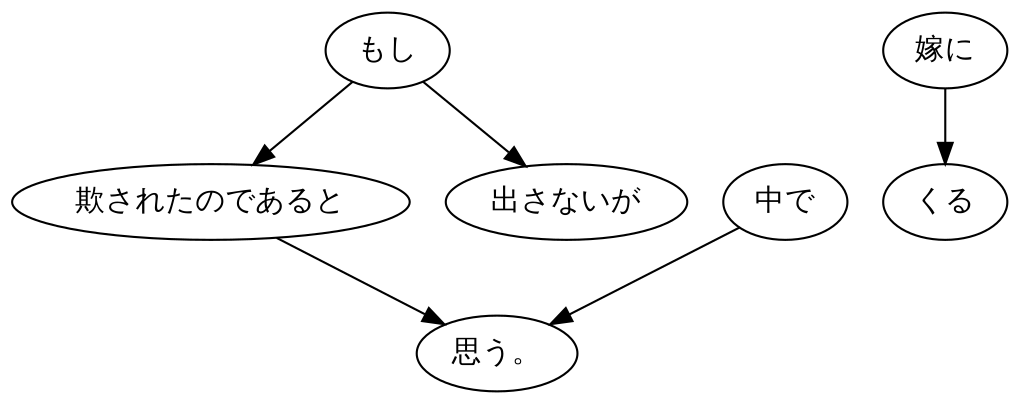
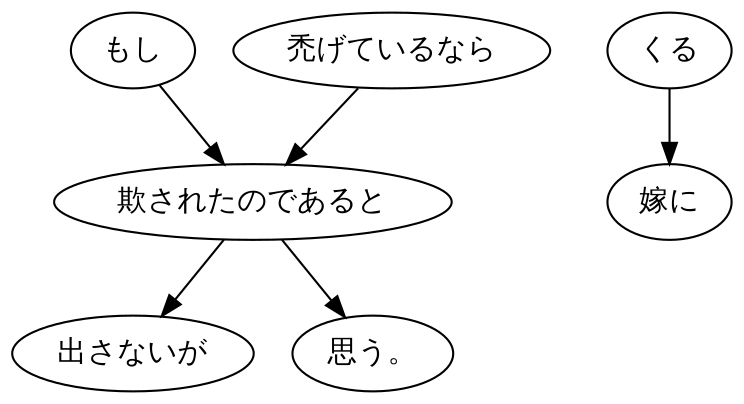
node "禿げているなら": added
edge "嫁に" -> "くる": reversed
edge "もし" -> "出さないが": now "欺されたのであると" -> "出さないが"
node "中で": removed
